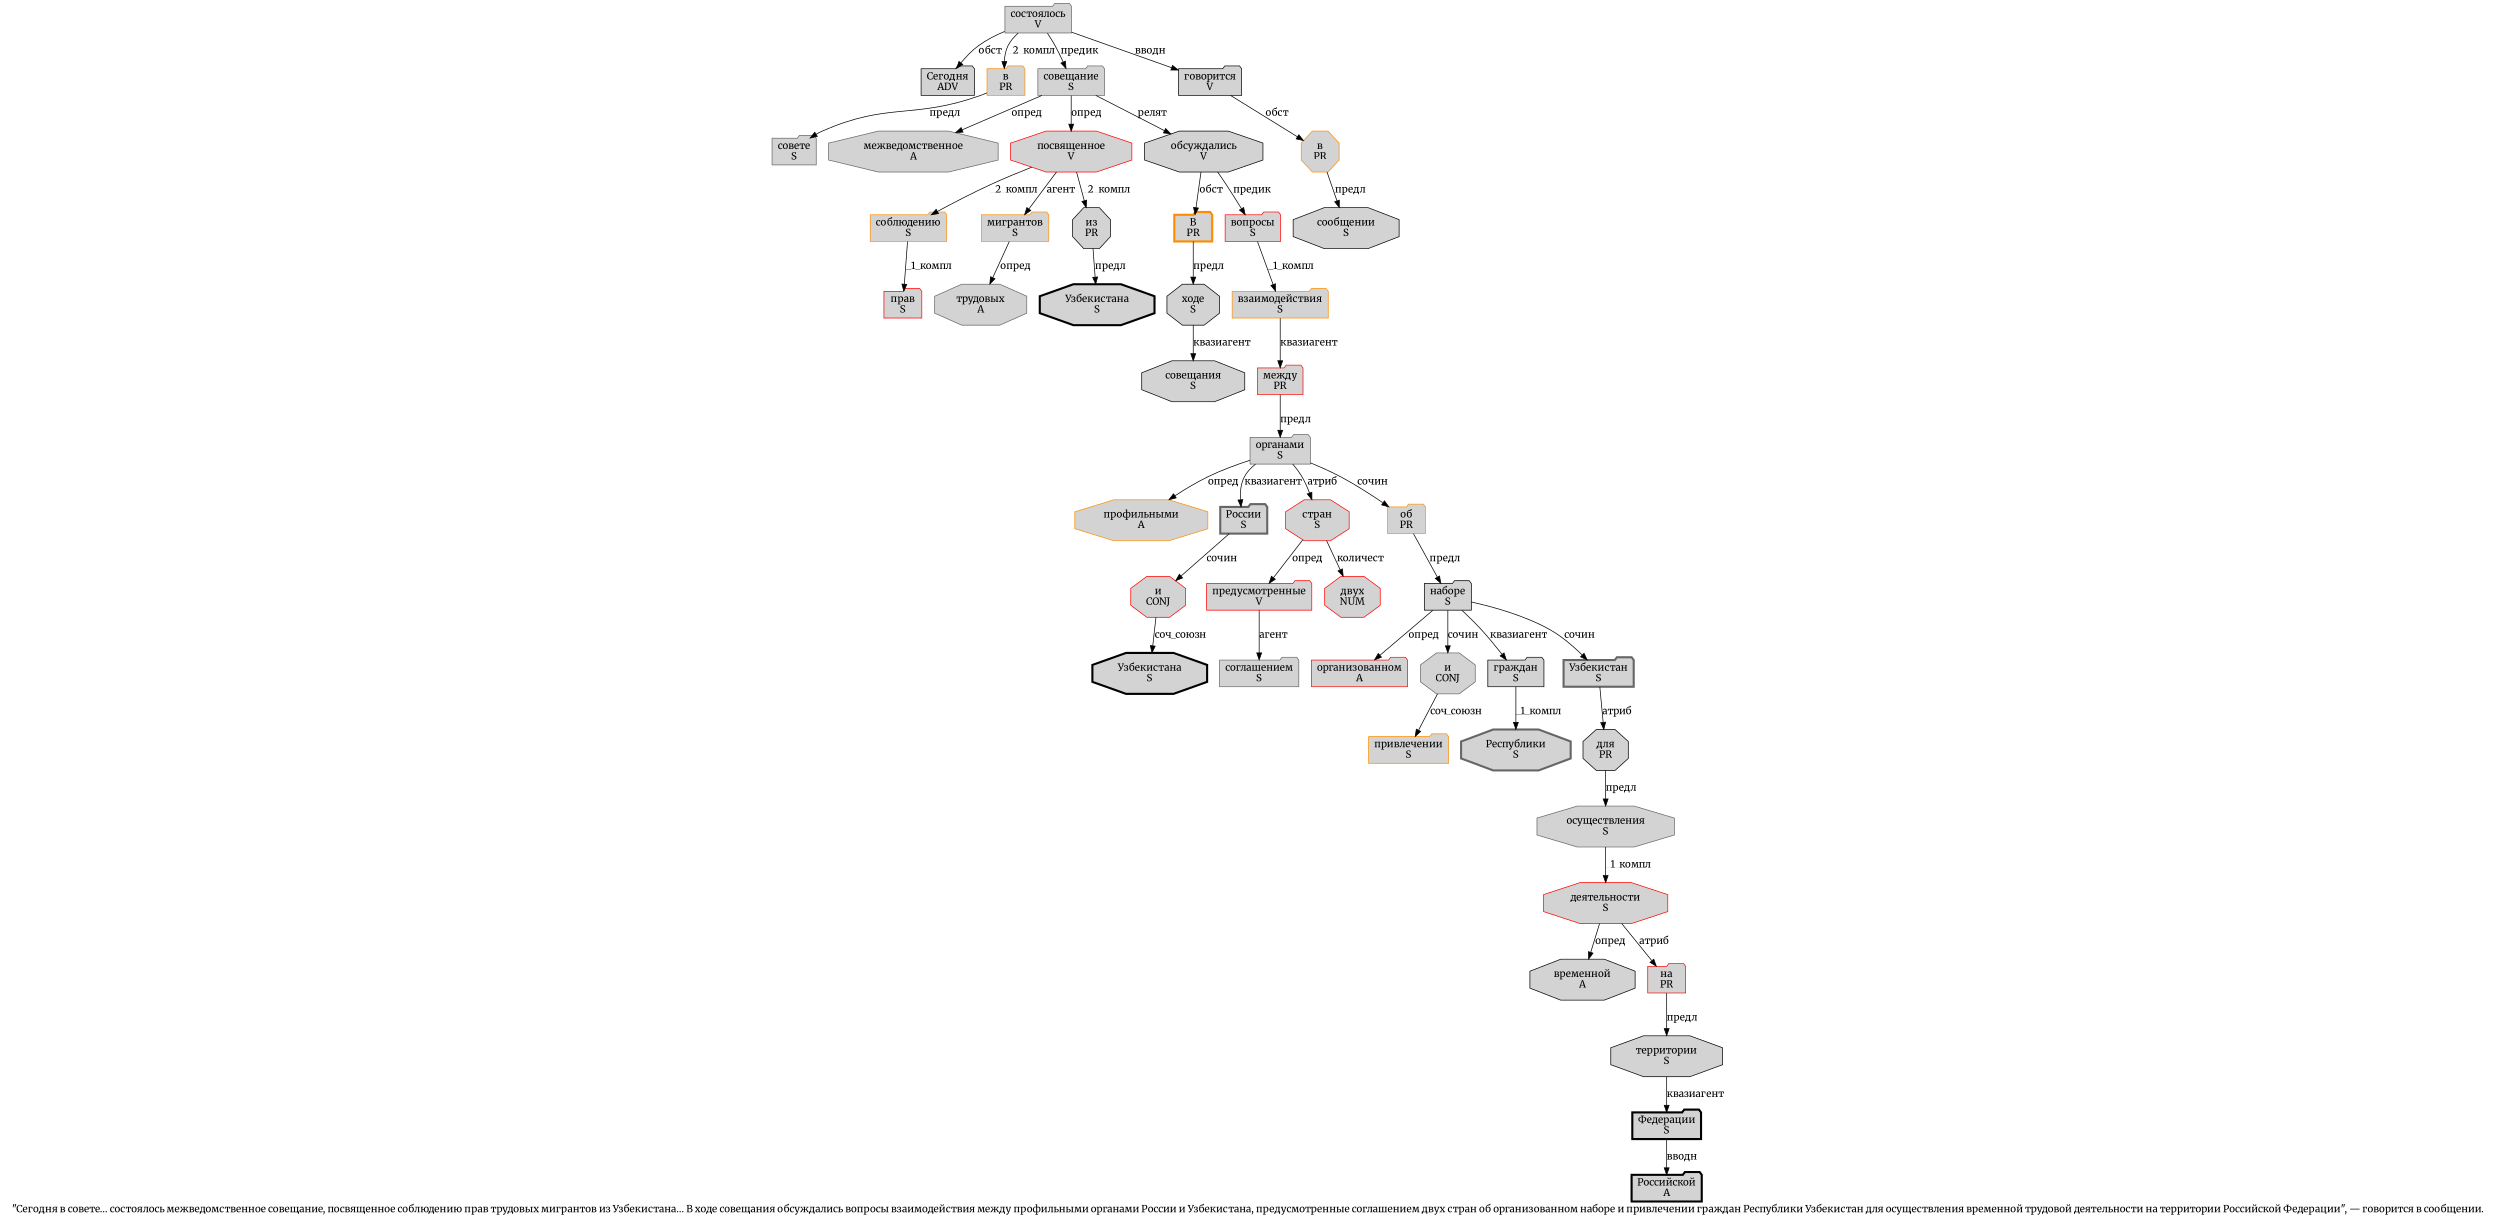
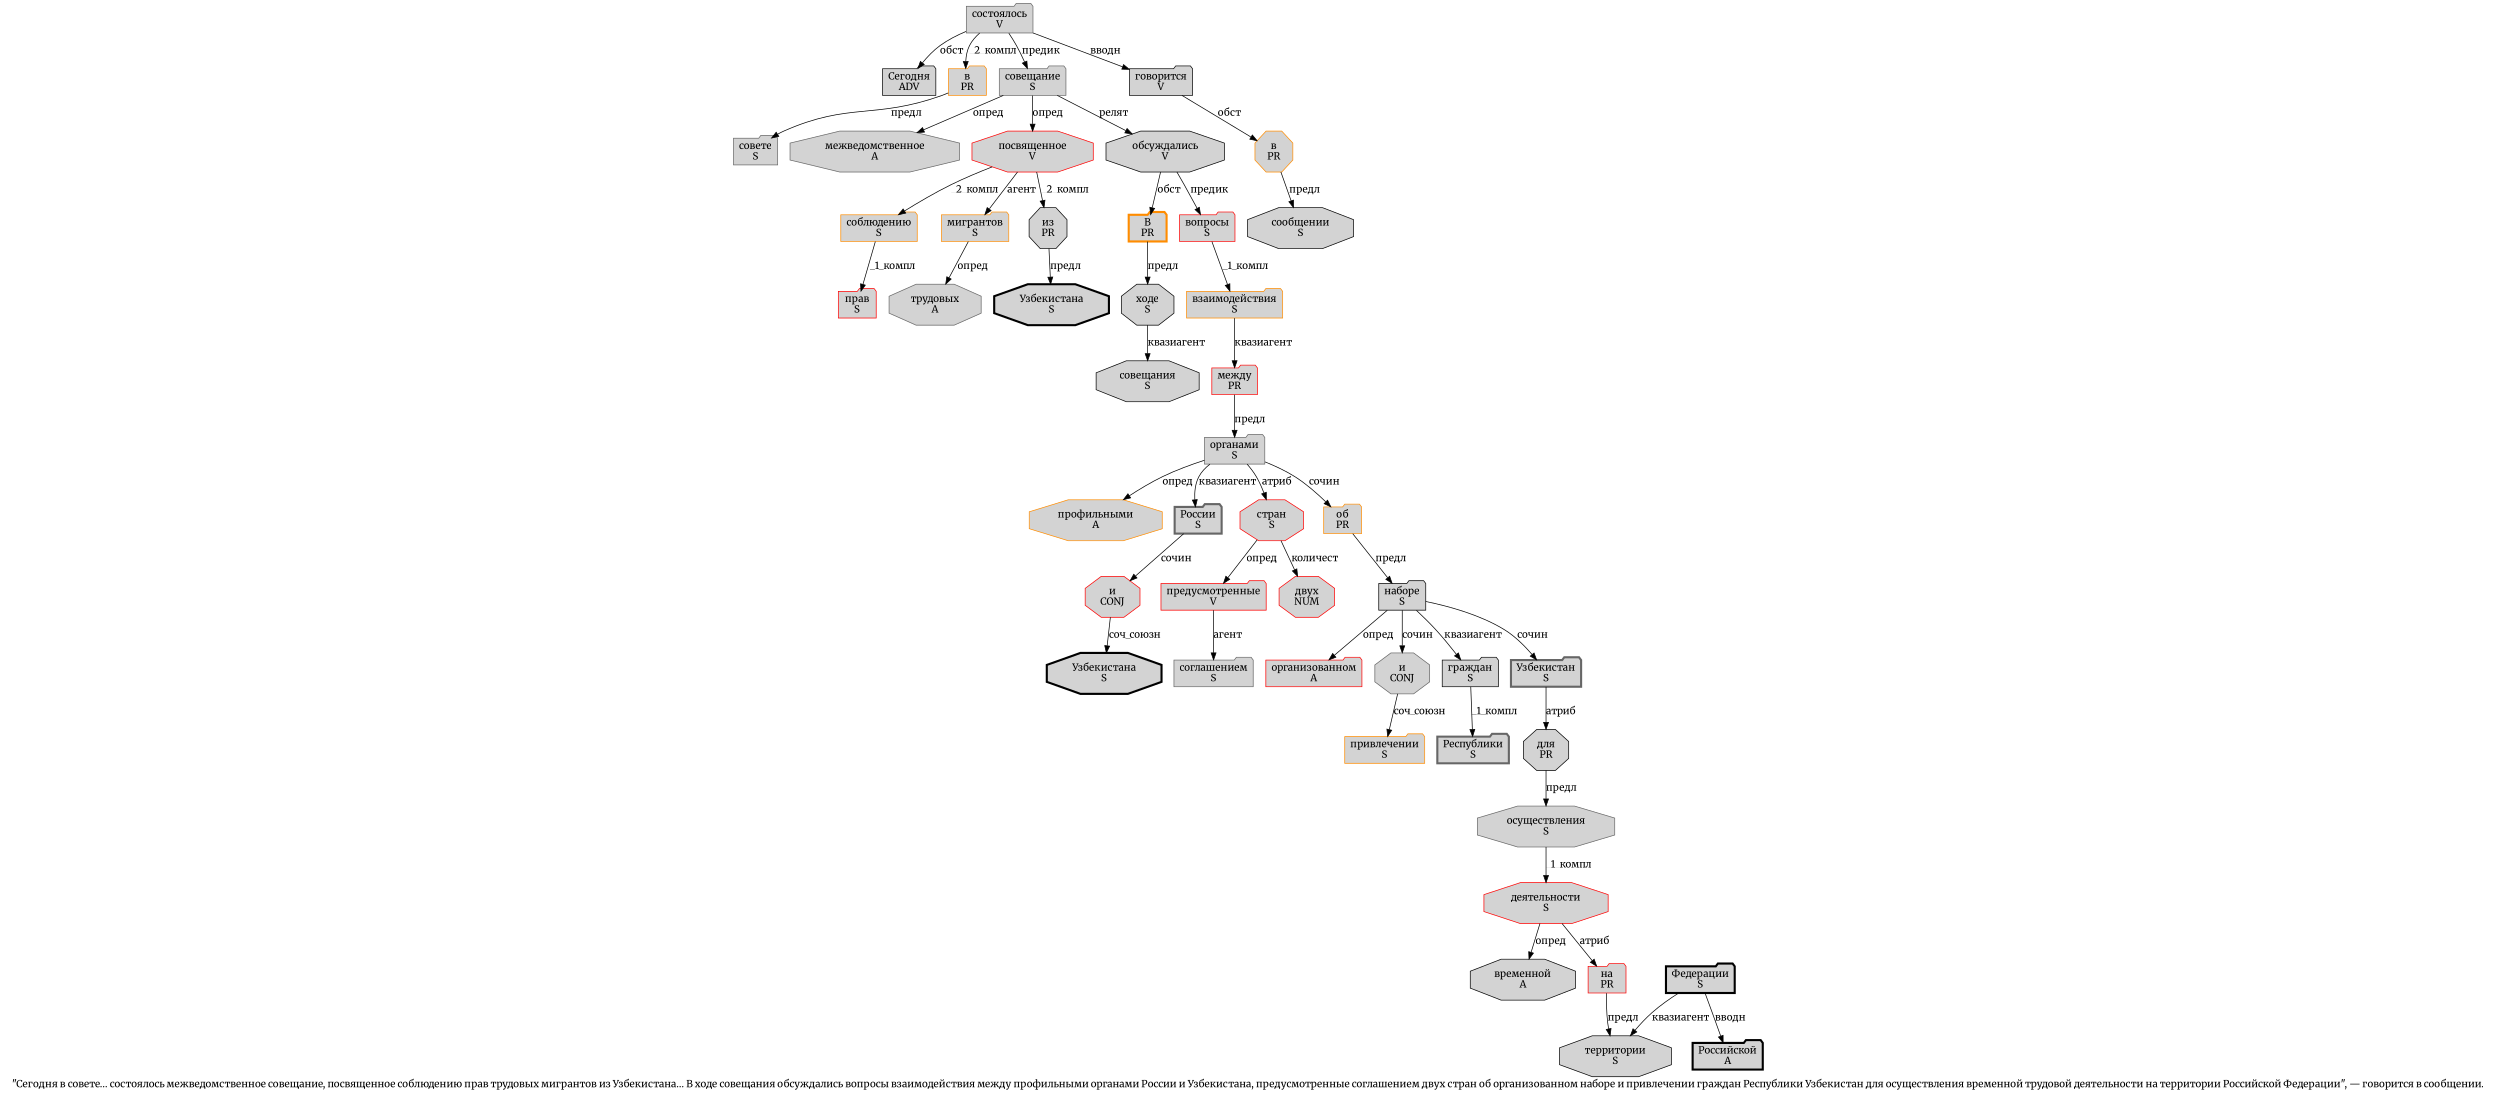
node "Республики S": shape octagon -> folder
edge "территории S" -> "Федерации S": reversed
